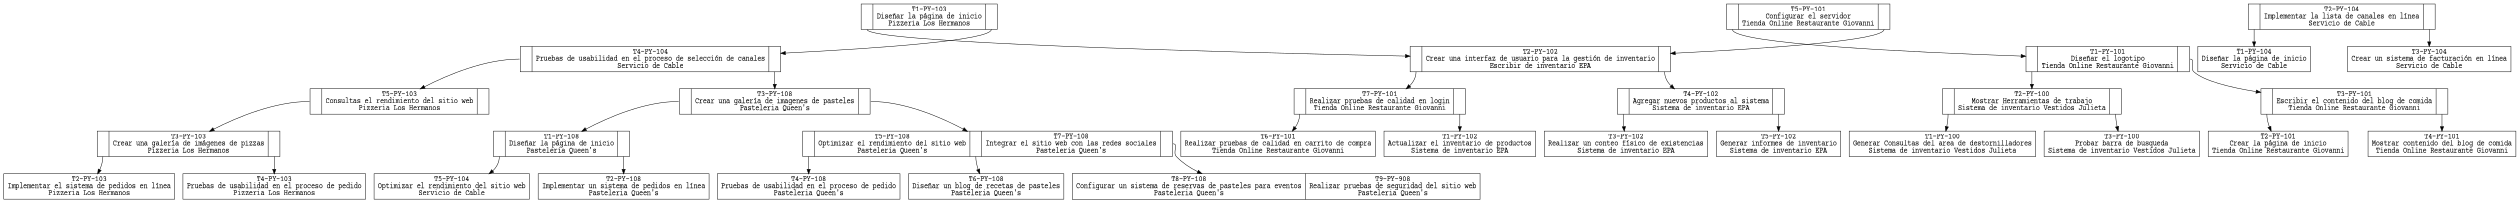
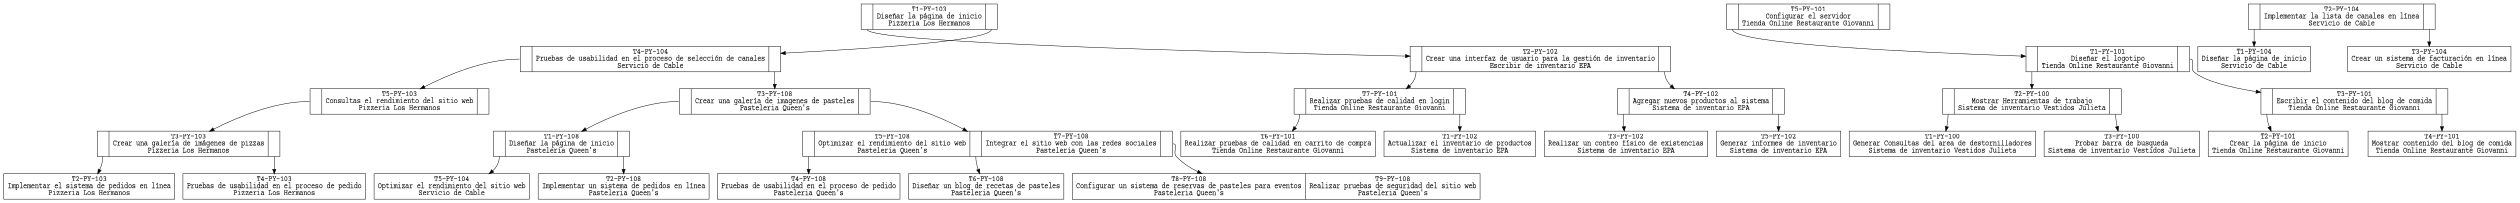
edge "T5-PY-101" -> "T2-PY-102": removed
node "T8-PY-108": text "T9-PY-908" -> "T9-PY-108"
